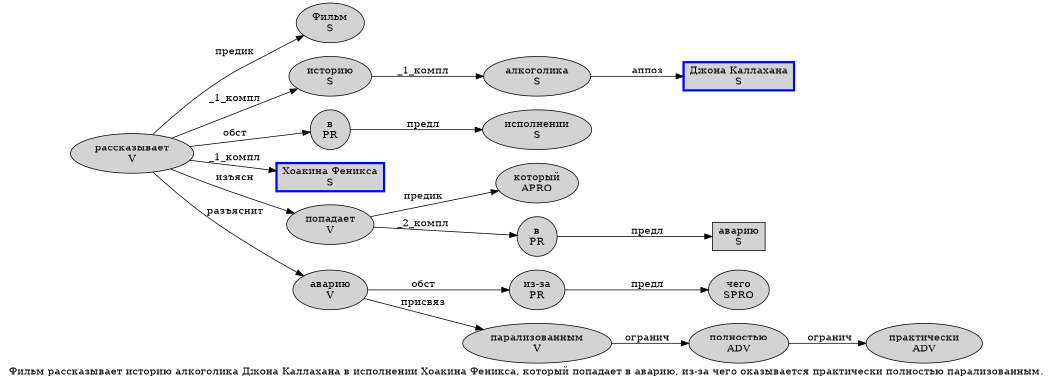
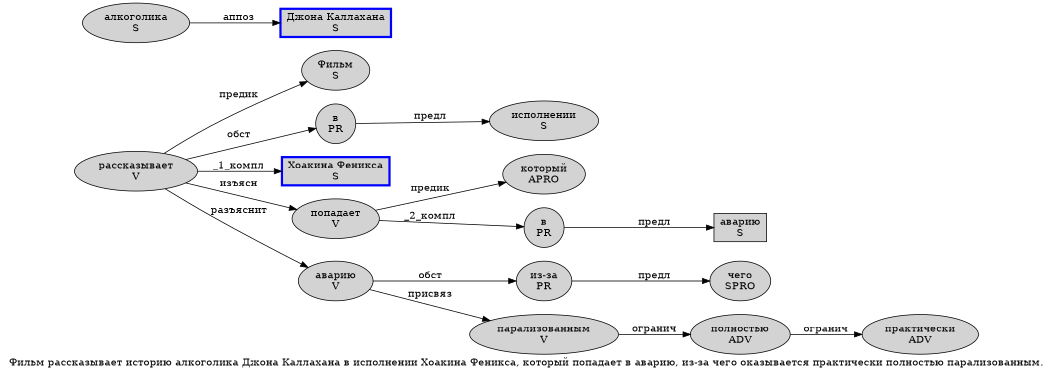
node "историю S": removed
